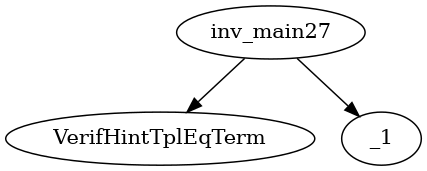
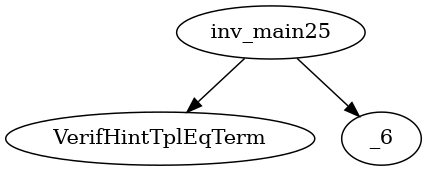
node "inv_main27": label "inv_main27" -> "inv_main25"
node "_1": label "_1" -> "_6"
